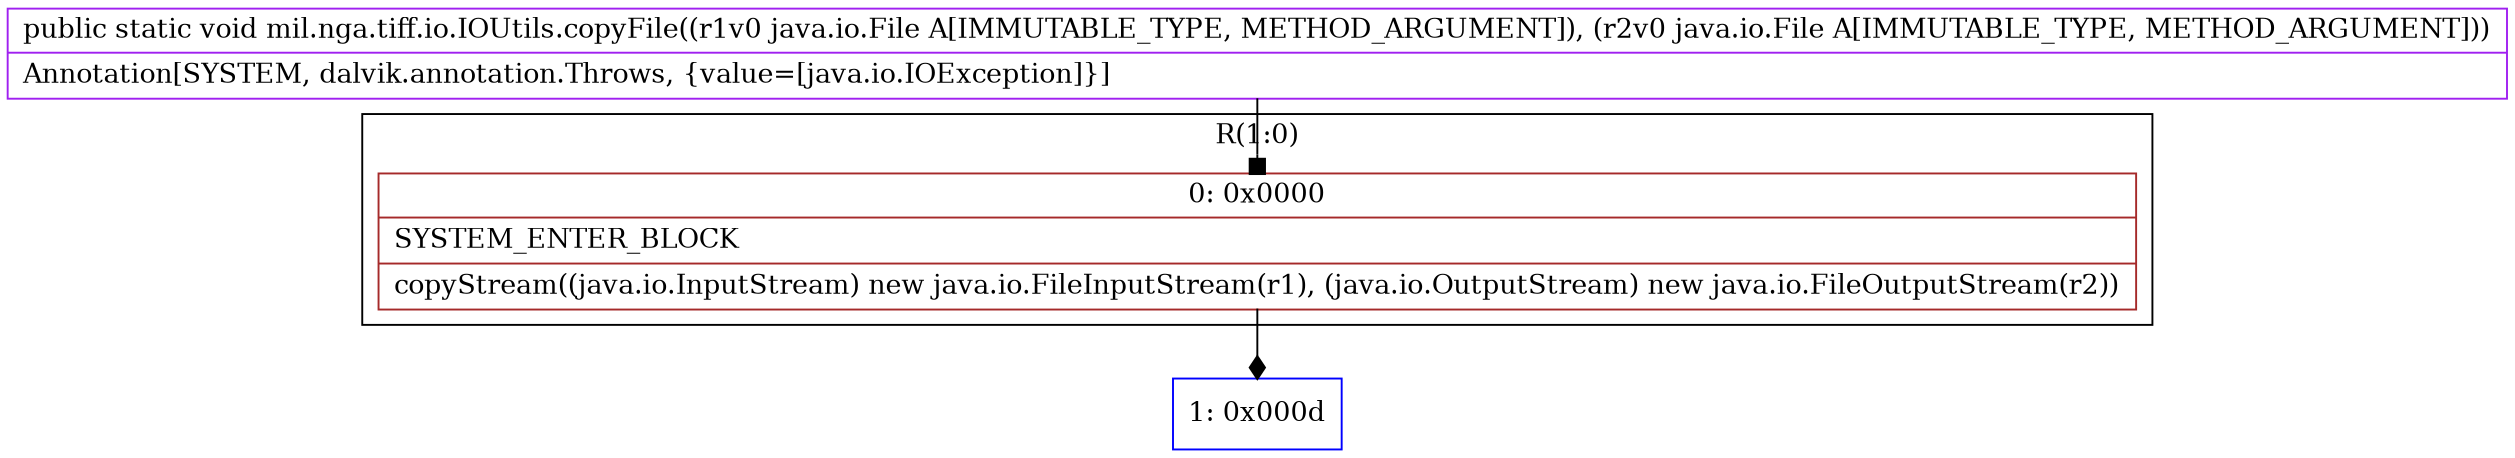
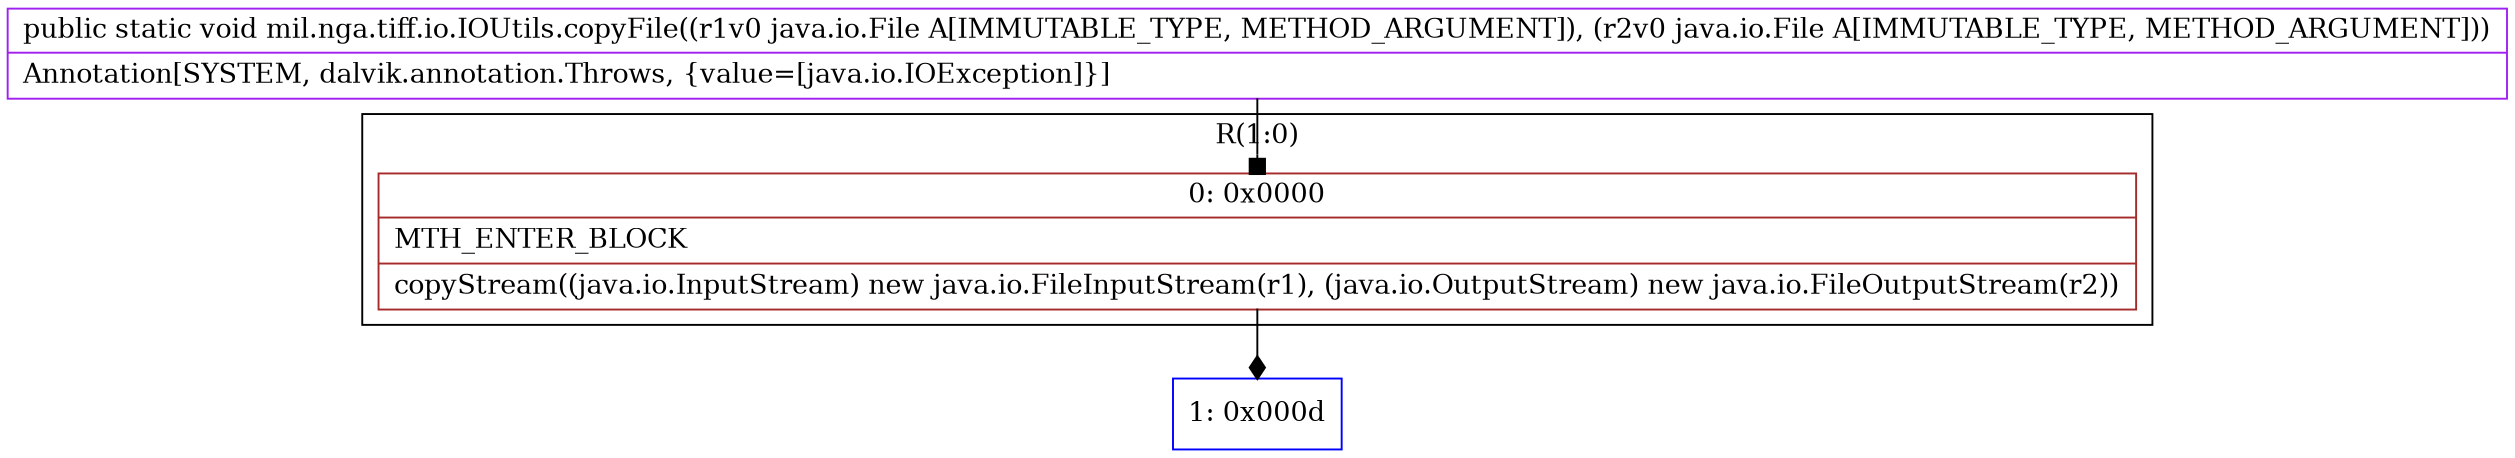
node "0: 0x0000": text "SYSTEM_ENTER_BLOCK" -> "MTH_ENTER_BLOCK"
